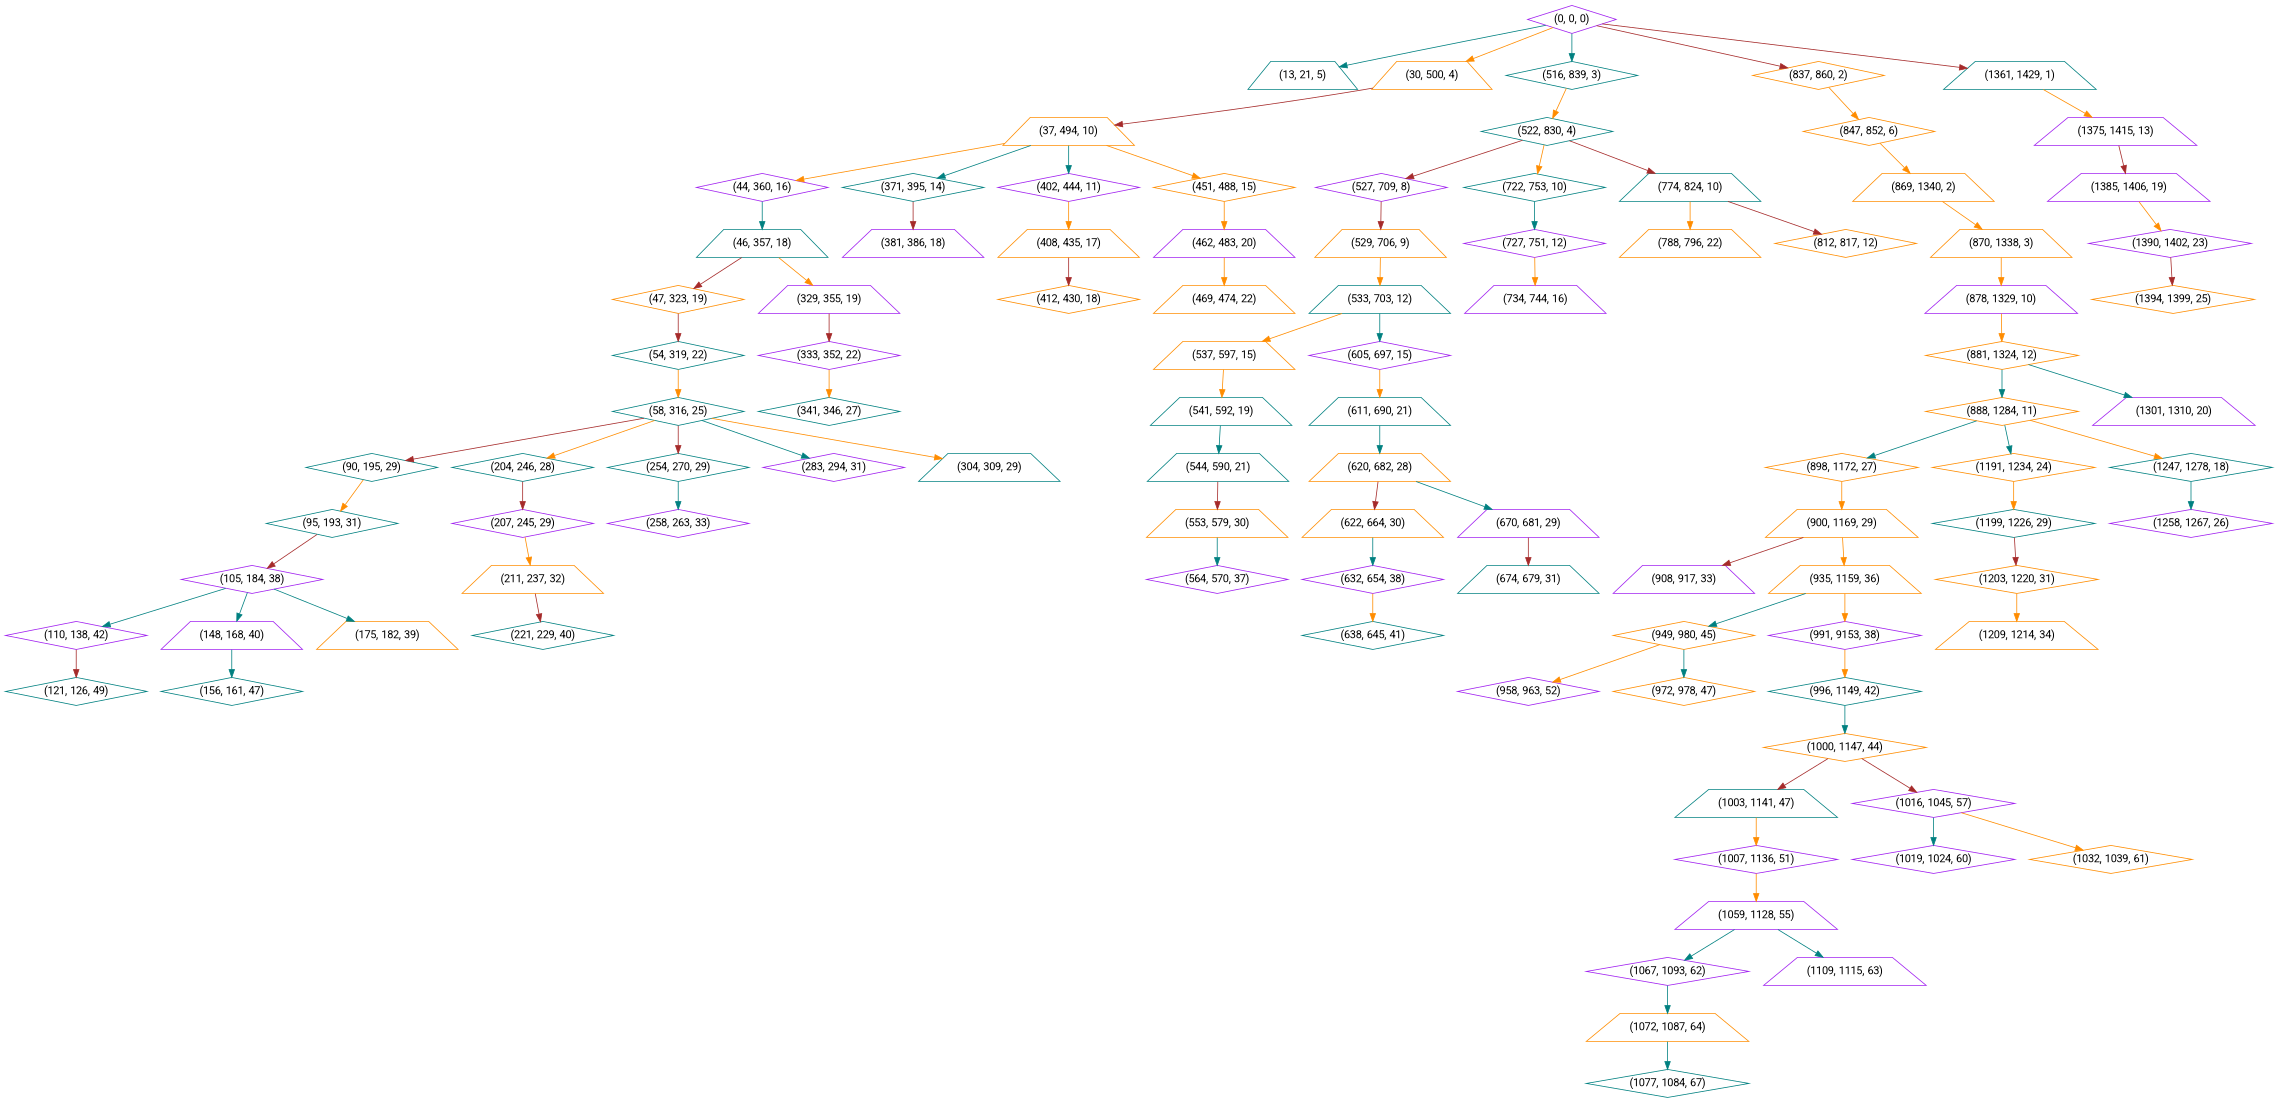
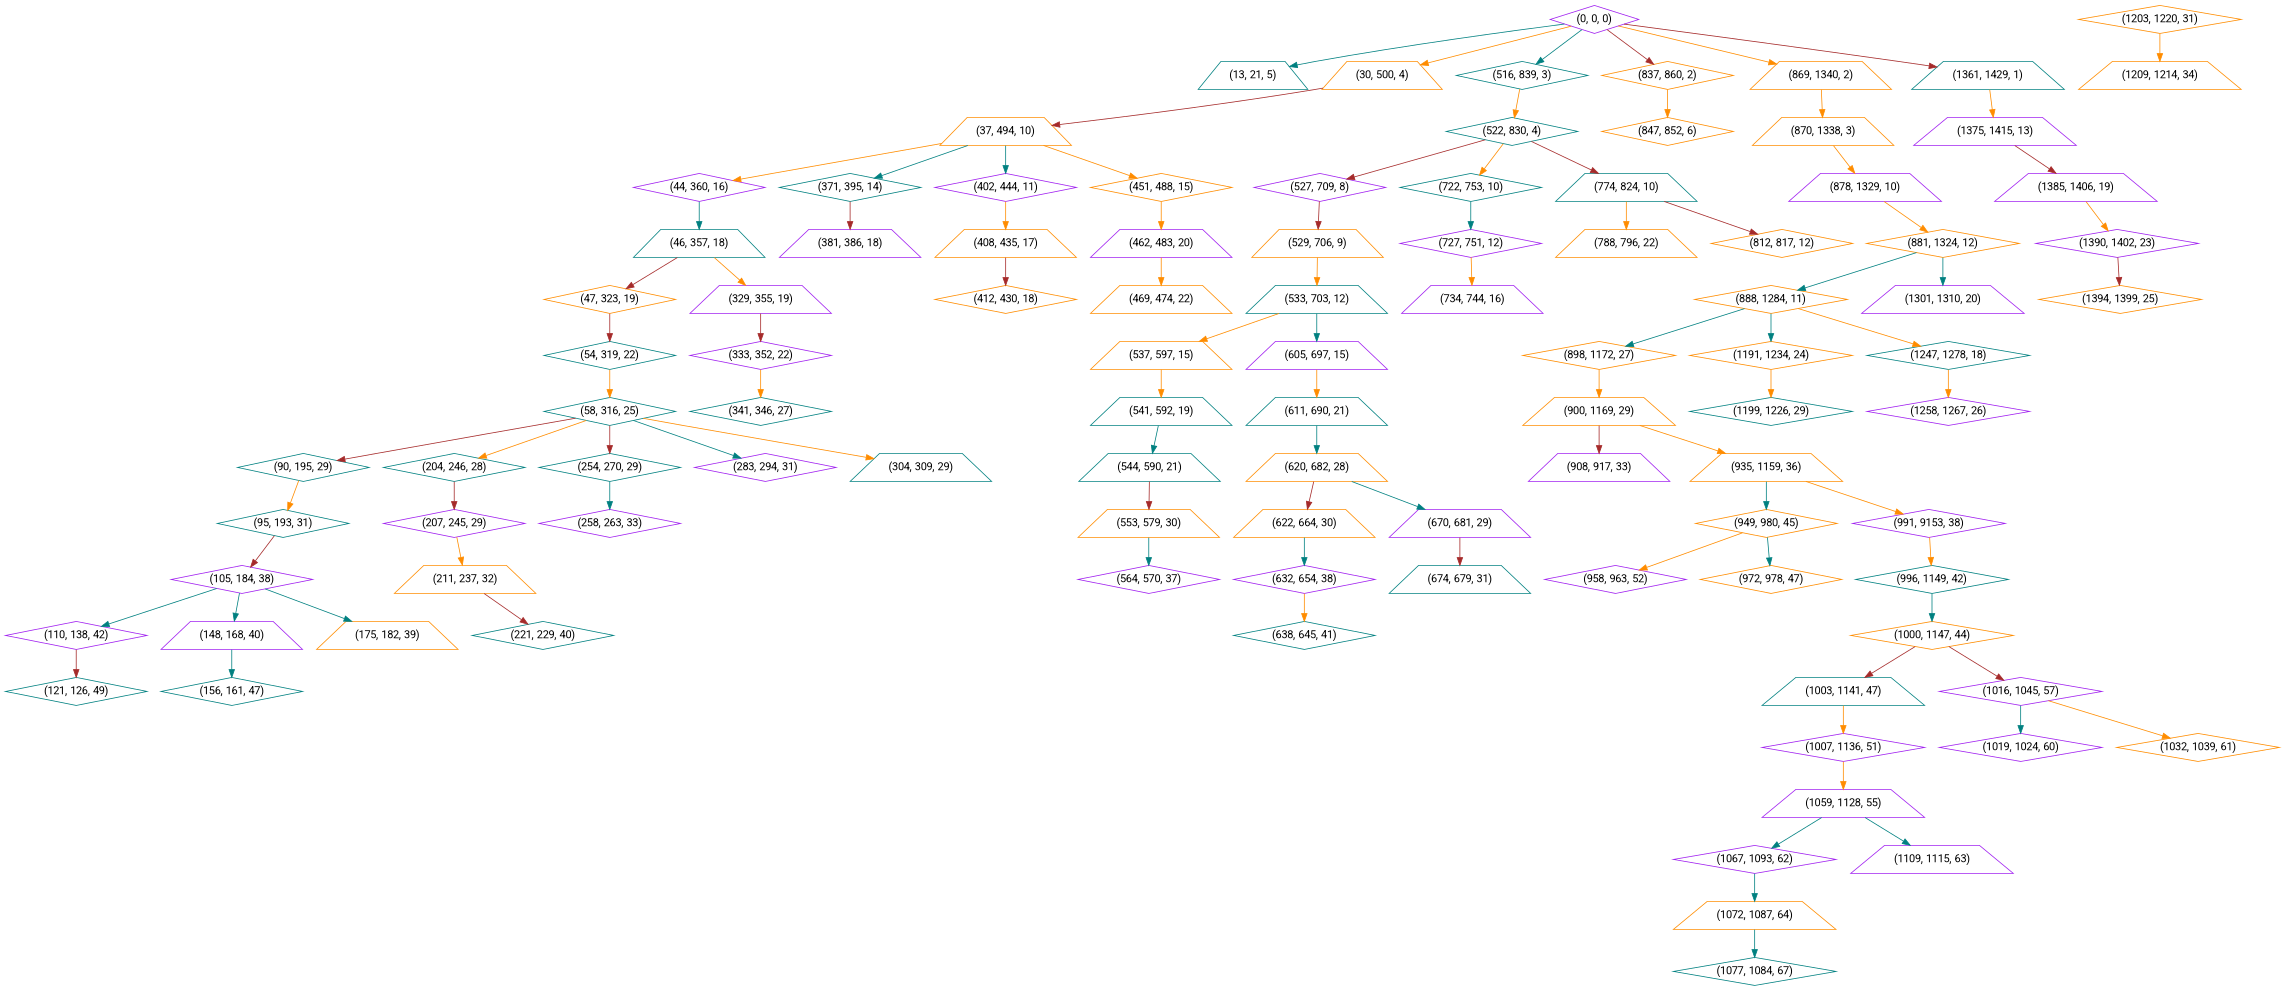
edge "(847, 852, 6)" -> "(869, 1340, 2)": now "(0, 0, 0)" -> "(869, 1340, 2)"
node "(605, 697, 15)": shape diamond -> trapezium
edge "(1247, 1278, 18)" -> "(1258, 1267, 26)": color teal -> darkorange
edge "(1199, 1226, 29)" -> "(1203, 1220, 31)": removed
